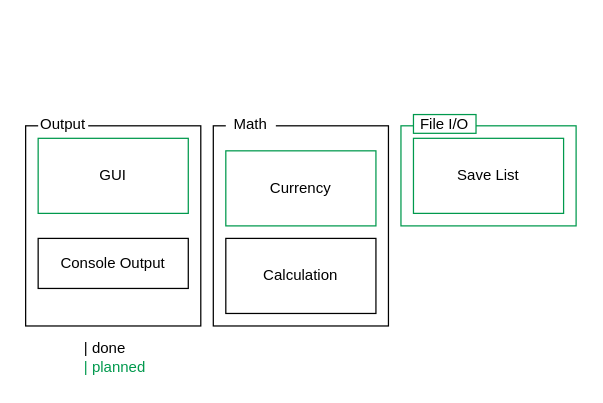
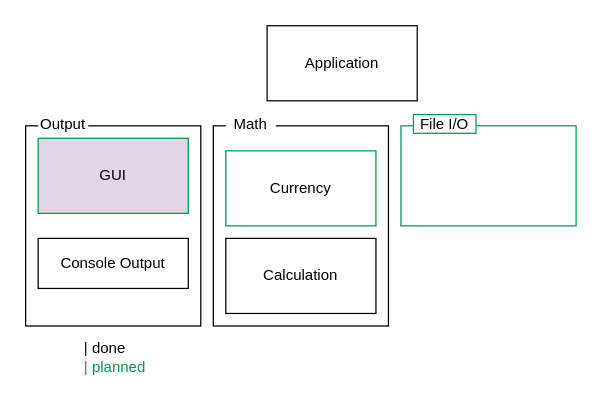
node "Application": added
node "GUI": fillcolor #ffffff -> #e1d5e7
node "Save List": removed
